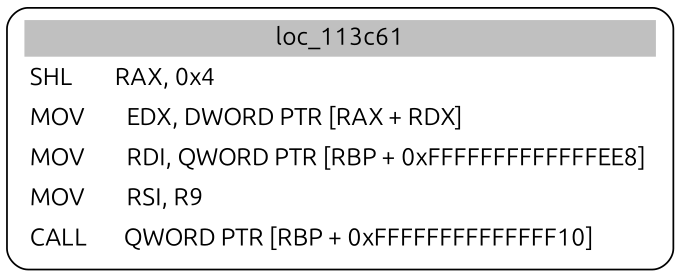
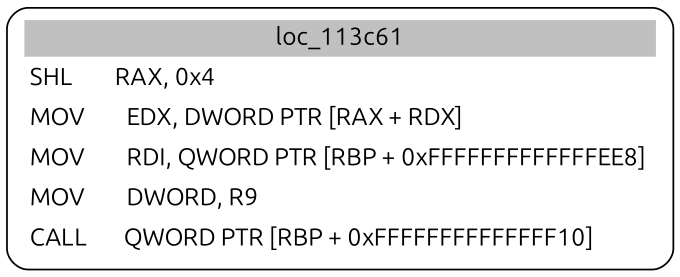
node "loc_113c61": text "MOV        RSI, R9" -> "MOV        DWORD, R9"
